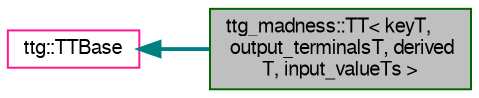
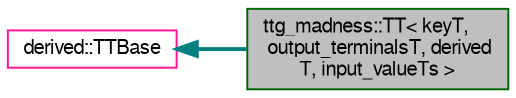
node "ttg::TTBase": label "ttg::TTBase" -> "derived::TTBase"
